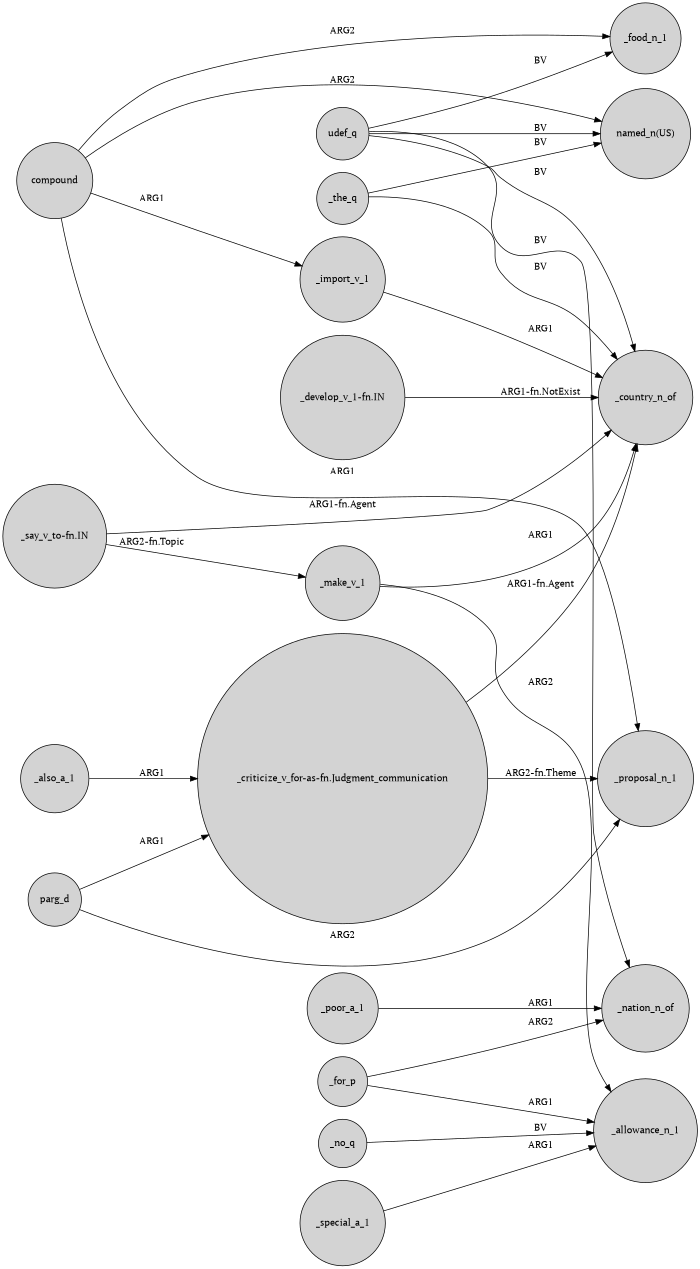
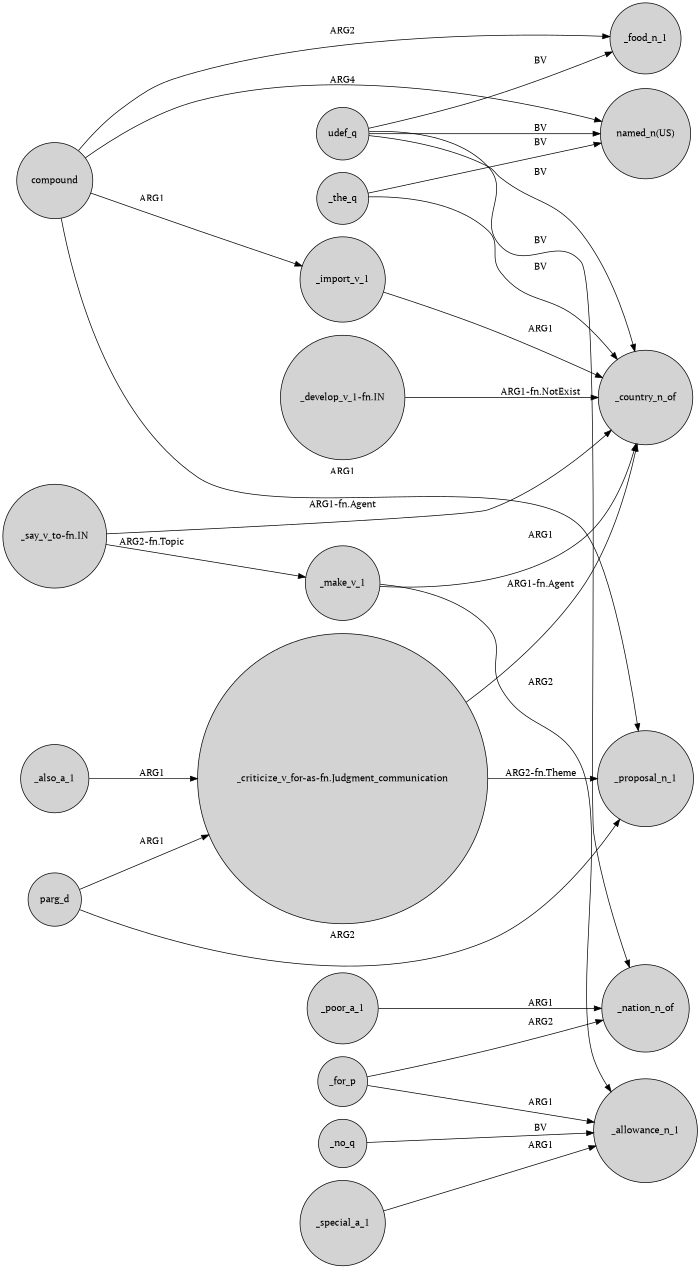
edge "compound" -> "named_n(US)": label "ARG2" -> "ARG4"
